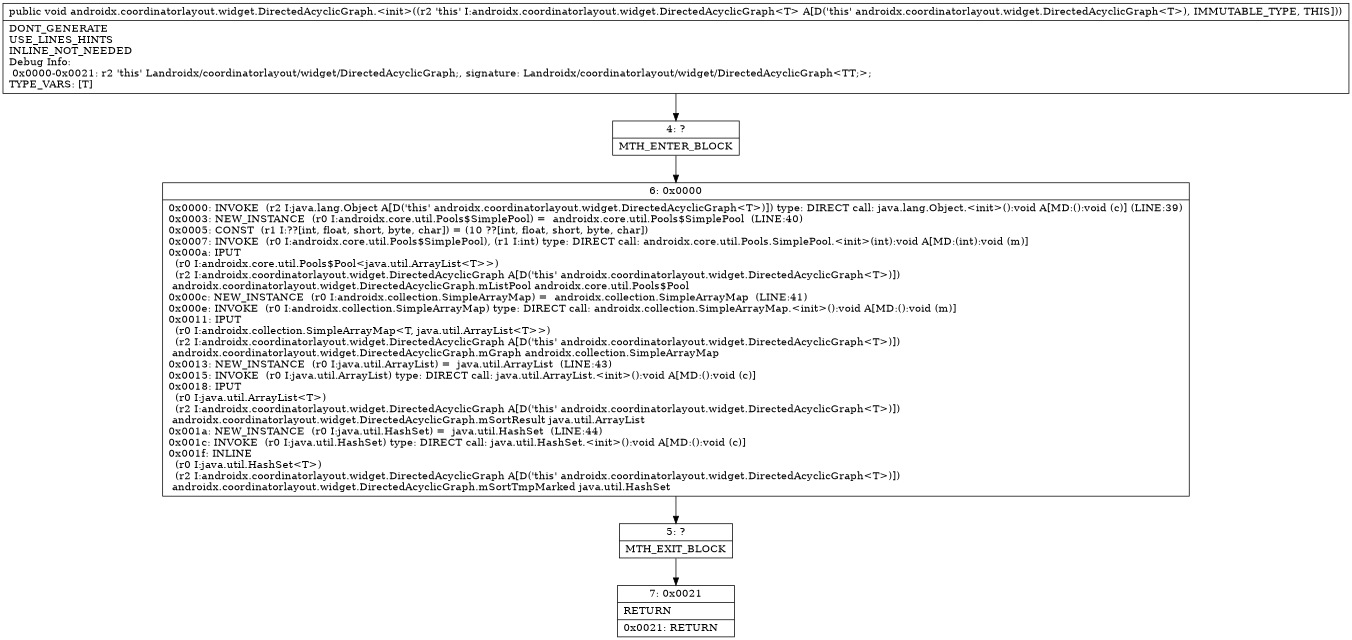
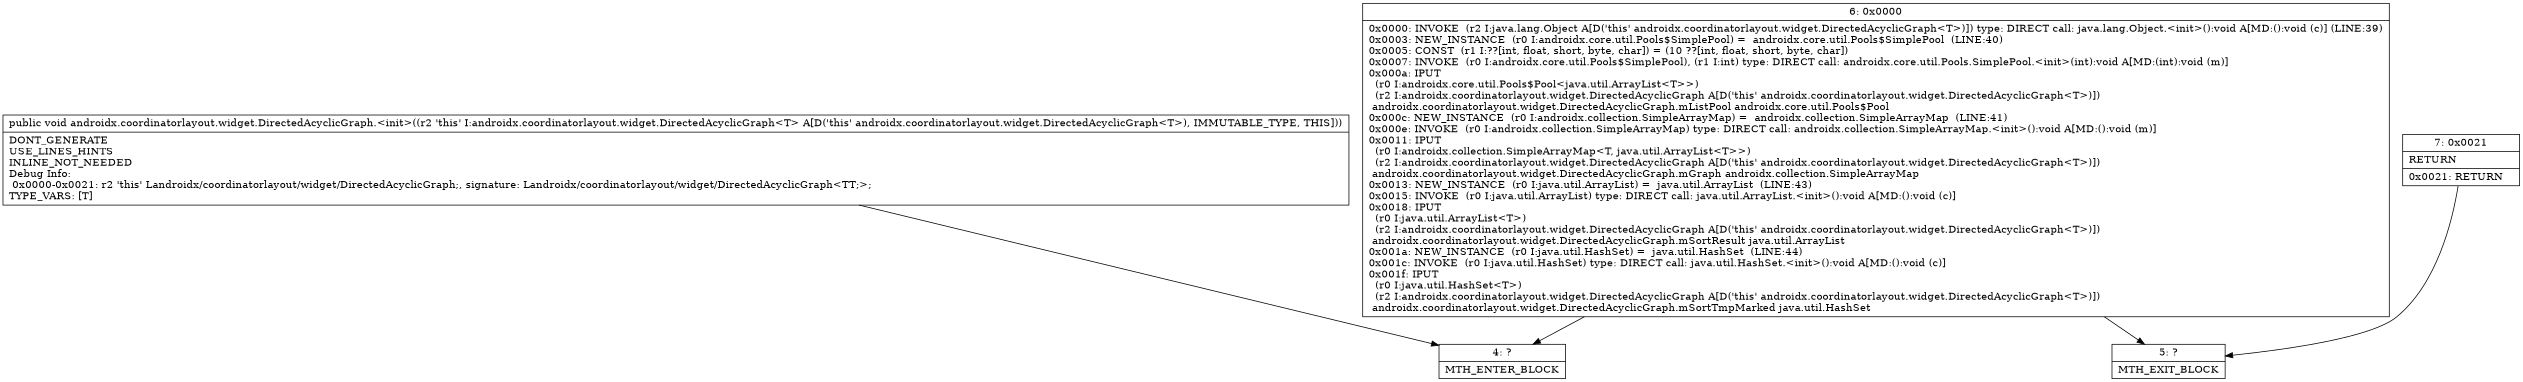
edge "4: ?" -> "6: 0x0000": reversed
node "6: 0x0000": text "0x001f: INLINE" -> "0x001f: IPUT"
edge "5: ?" -> "7: 0x0021": reversed
